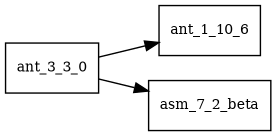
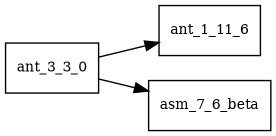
node "ant_1_10_6": label "ant_1_10_6" -> "ant_1_11_6"
node "asm_7_2_beta": label "asm_7_2_beta" -> "asm_7_6_beta"
